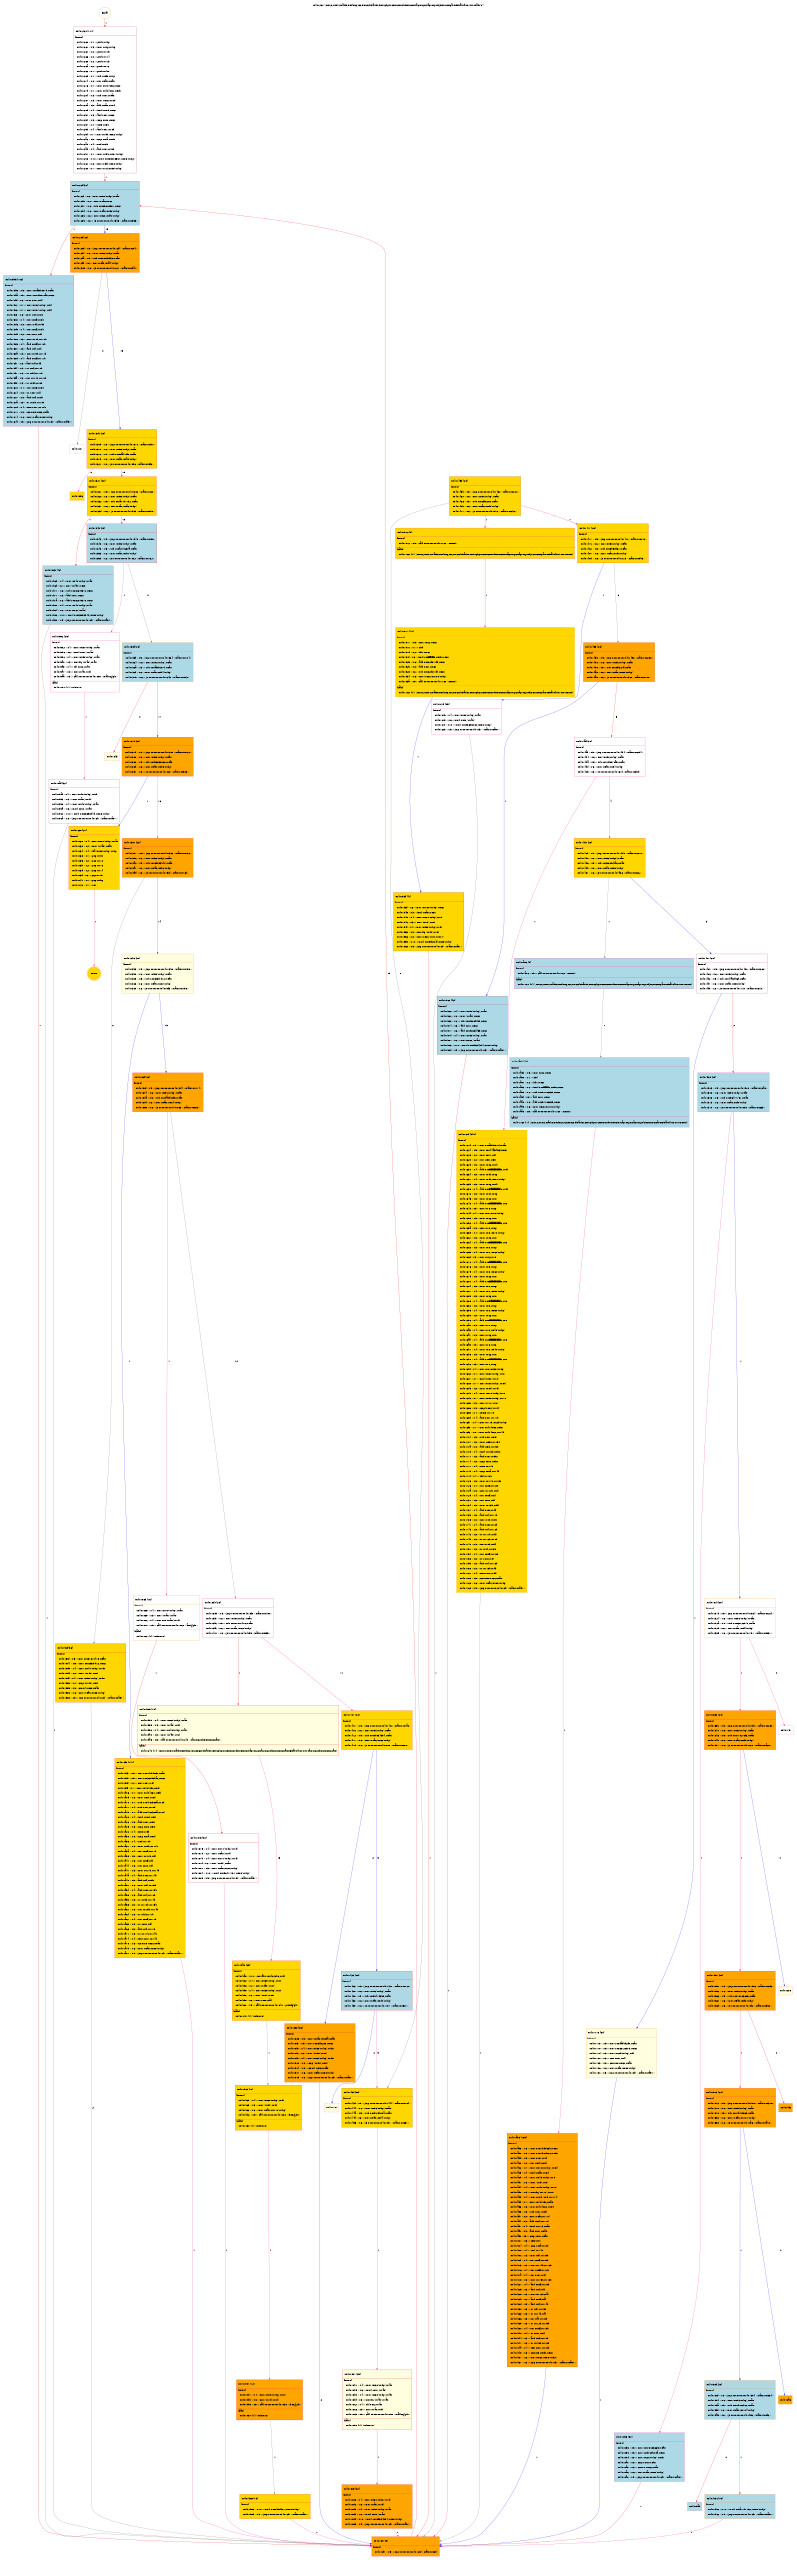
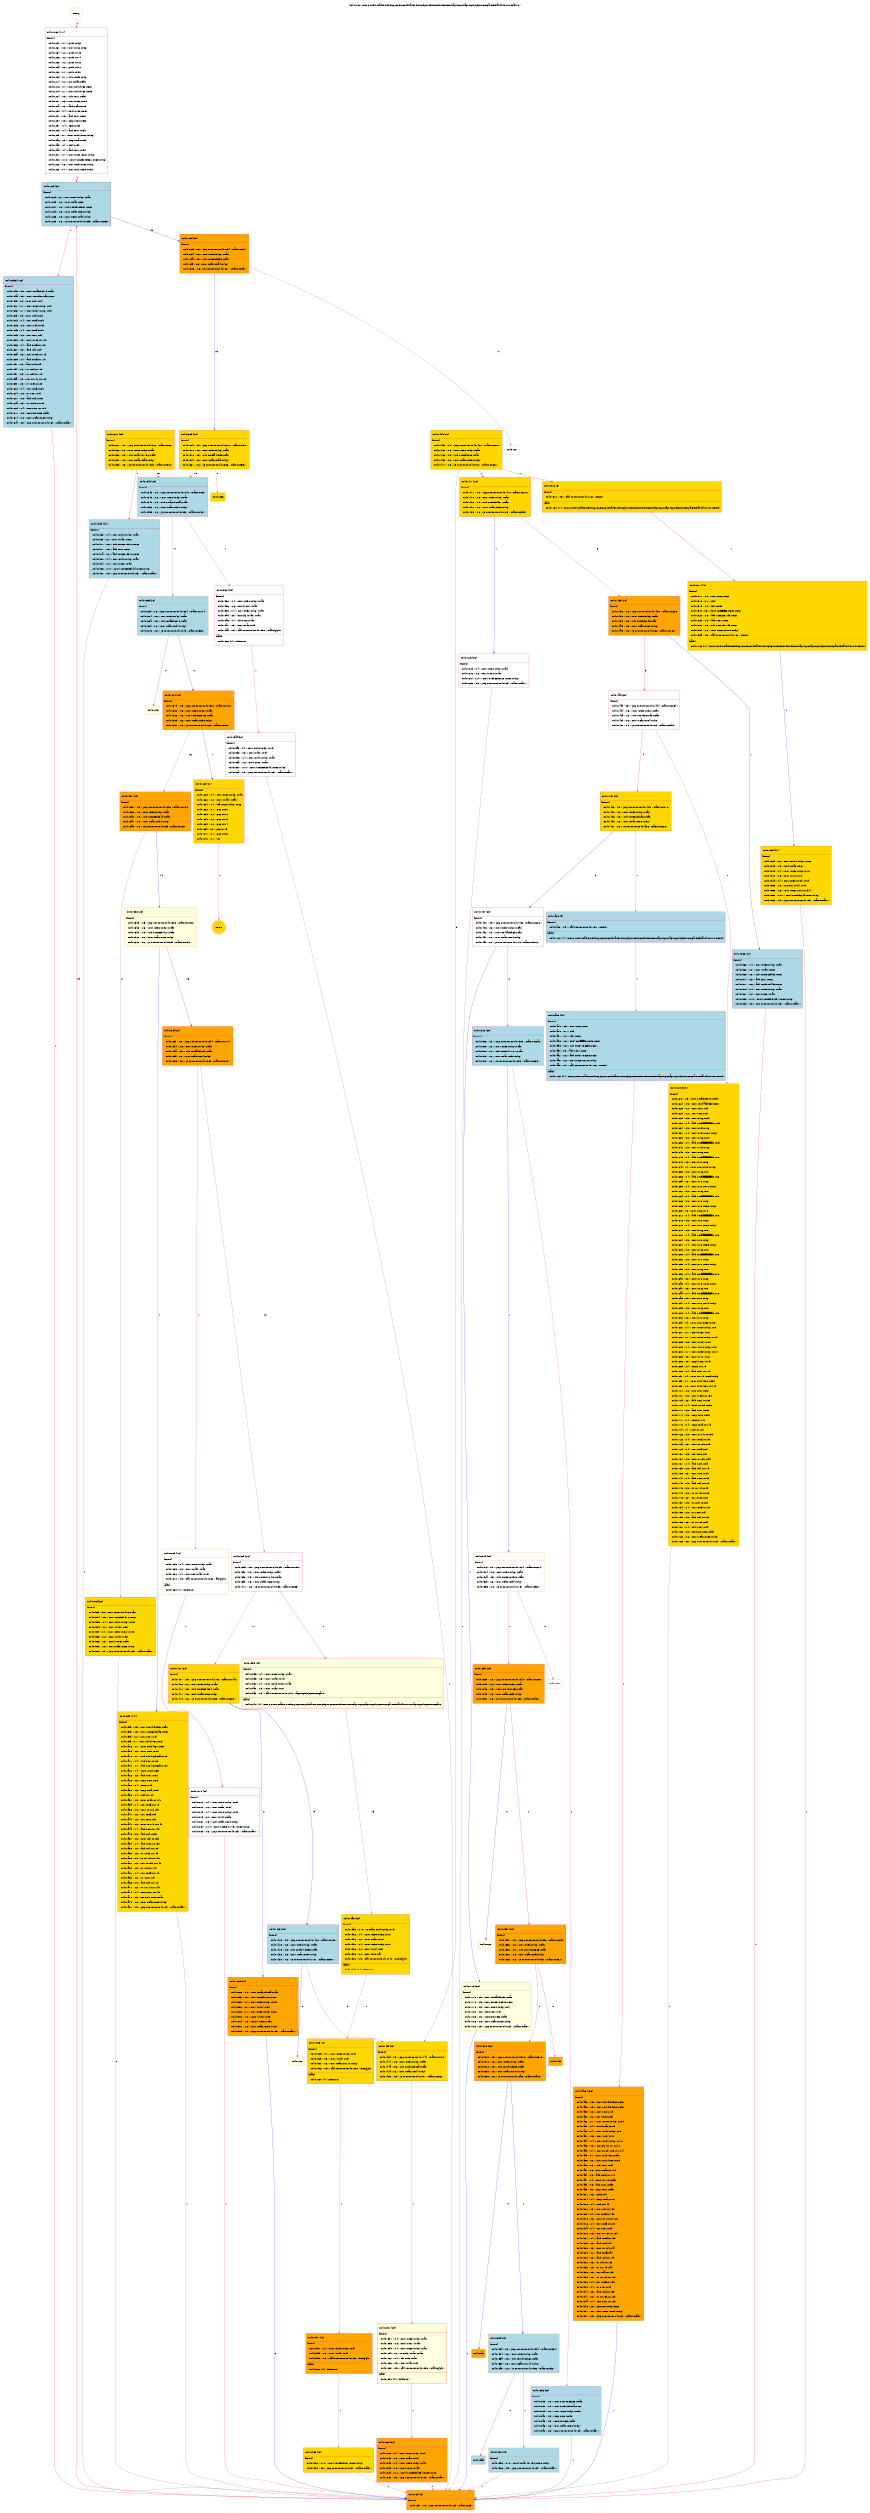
node "Final": label "Final" -> "Entry"
edge "0x40130b [28]" -> "0x401327 [28]": now "0x40130b [28]" -> "0x401343 [28]"
